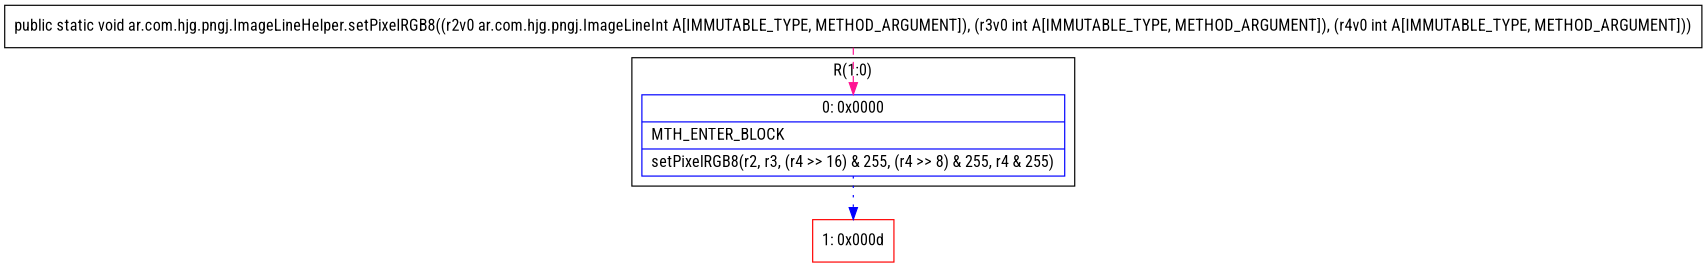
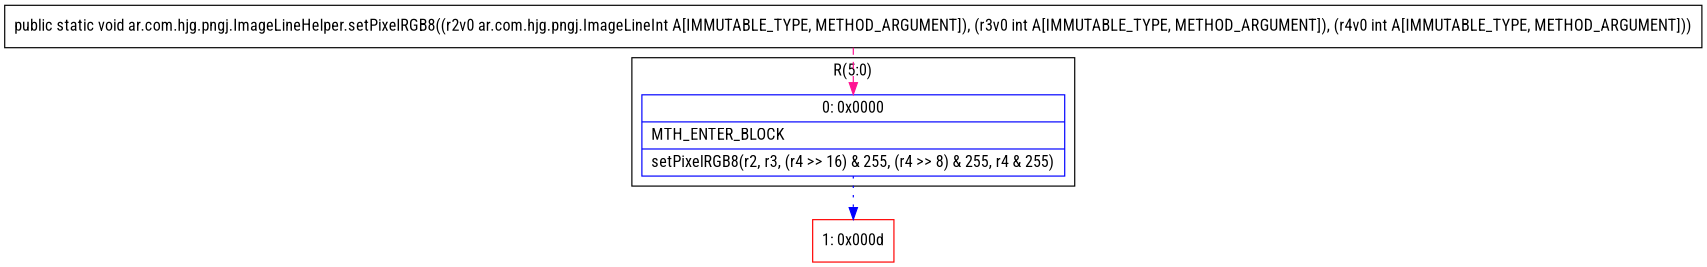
cluster "R(1:0)": label "R(1:0)" -> "R(5:0)"
